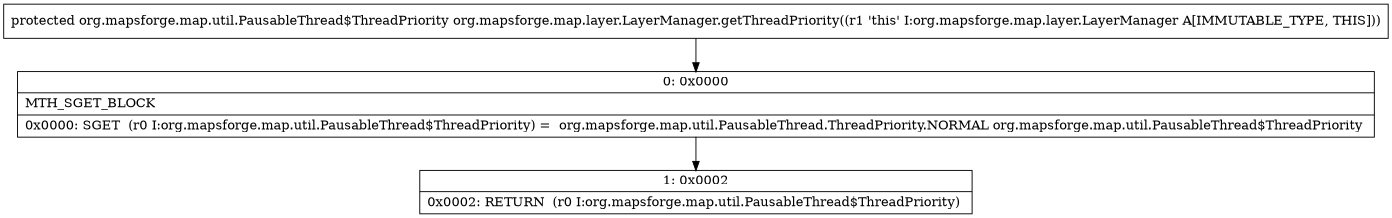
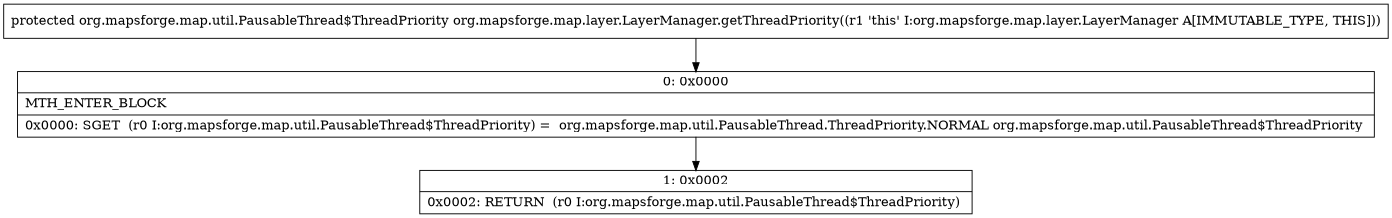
node "0: 0x0000": text "MTH_SGET_BLOCK" -> "MTH_ENTER_BLOCK"
